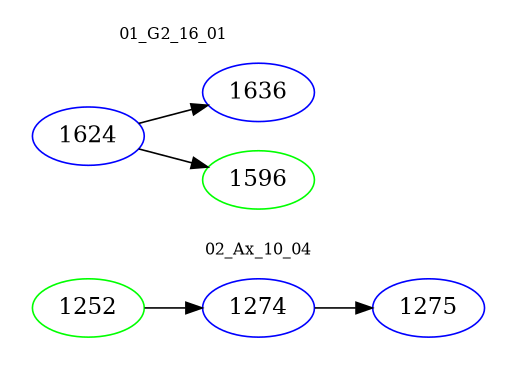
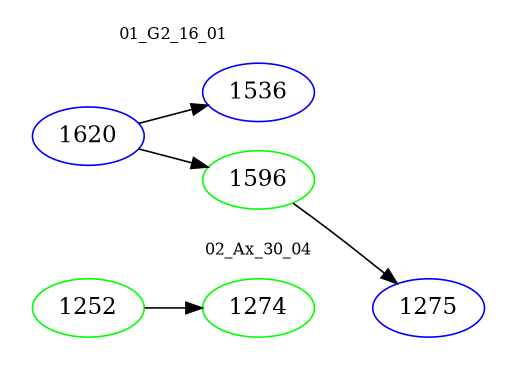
node "1636": label "1636" -> "1536"
node "1624": label "1624" -> "1620"
cluster "02_Ax_10_04": label "02_Ax_10_04" -> "02_Ax_30_04"
node "1274": color blue -> green
edge "1274" -> "1275": now "1596" -> "1275"
